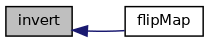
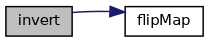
edge "flipMap" -> "invert": reversed
